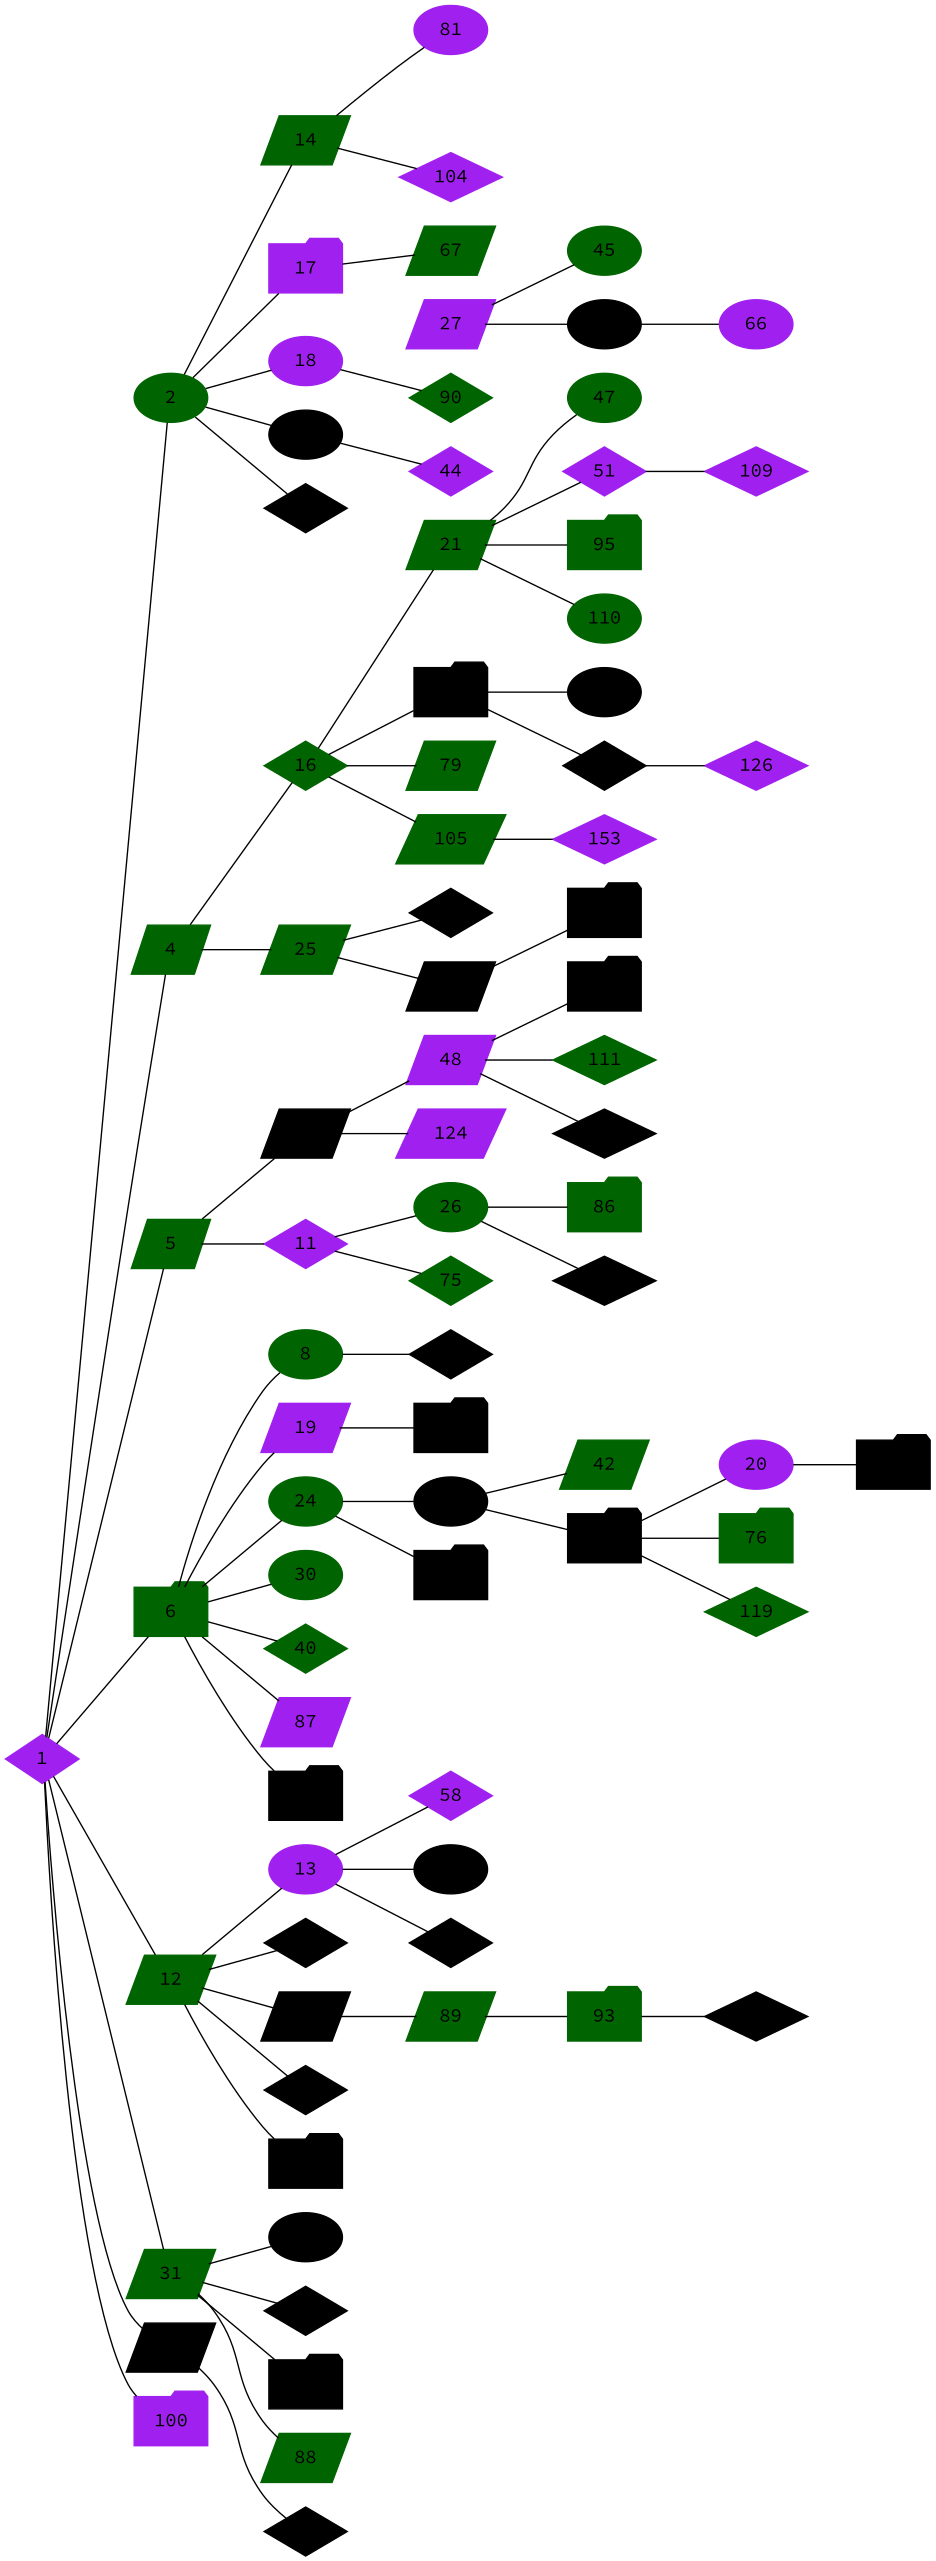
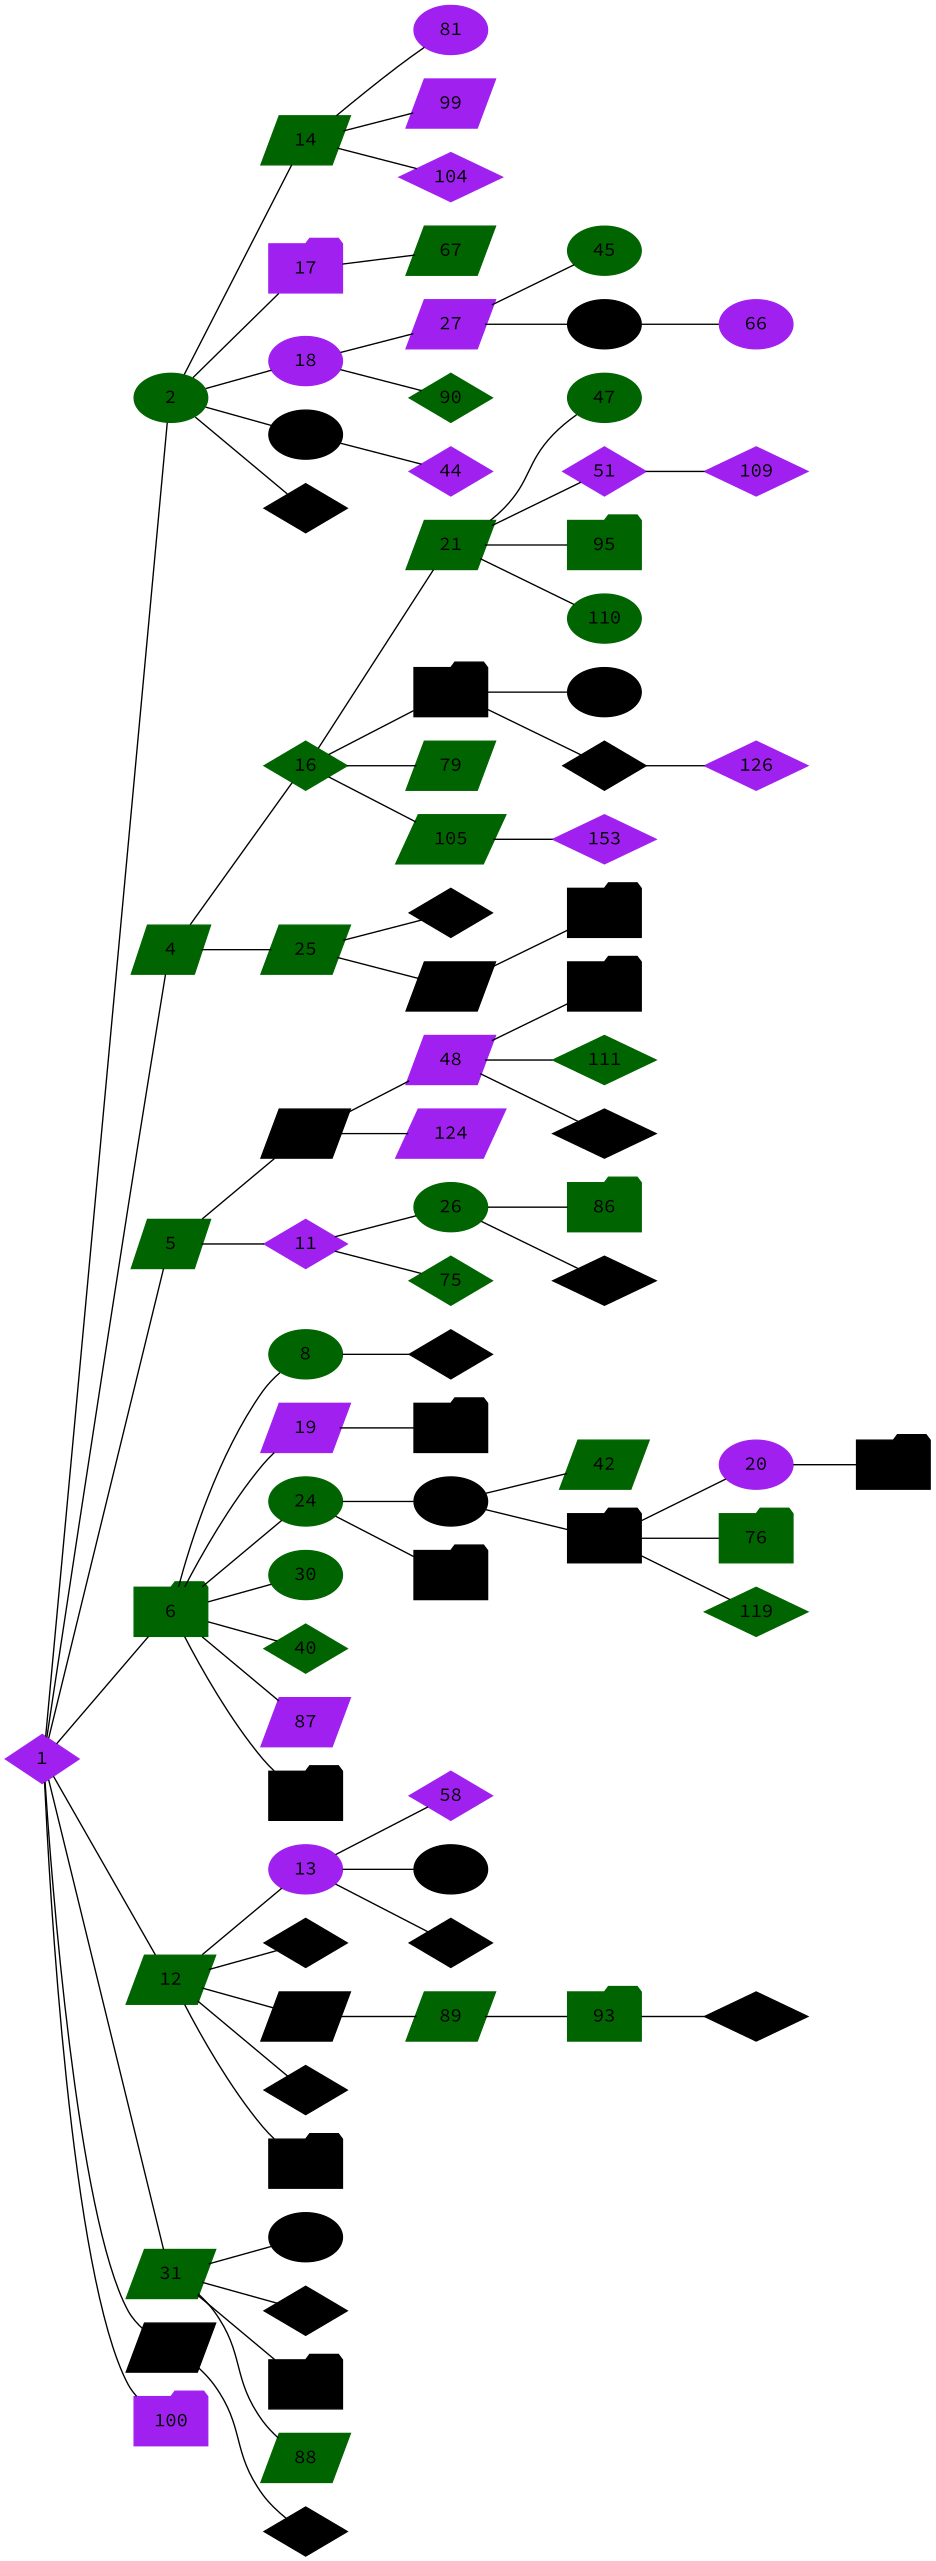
node "99": added
edge "27" -- "18": added
